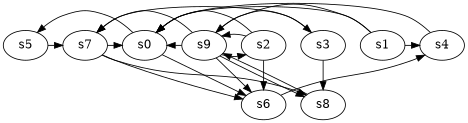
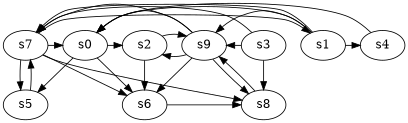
edge "s1" -> "s7": added
edge "s9" -> "s3": reversed
edge "s2" -> "s0": reversed
edge "s7" -> "s1": added
edge "s7" -> "s5": added
edge "s6" -> "s4": now "s6" -> "s8"
